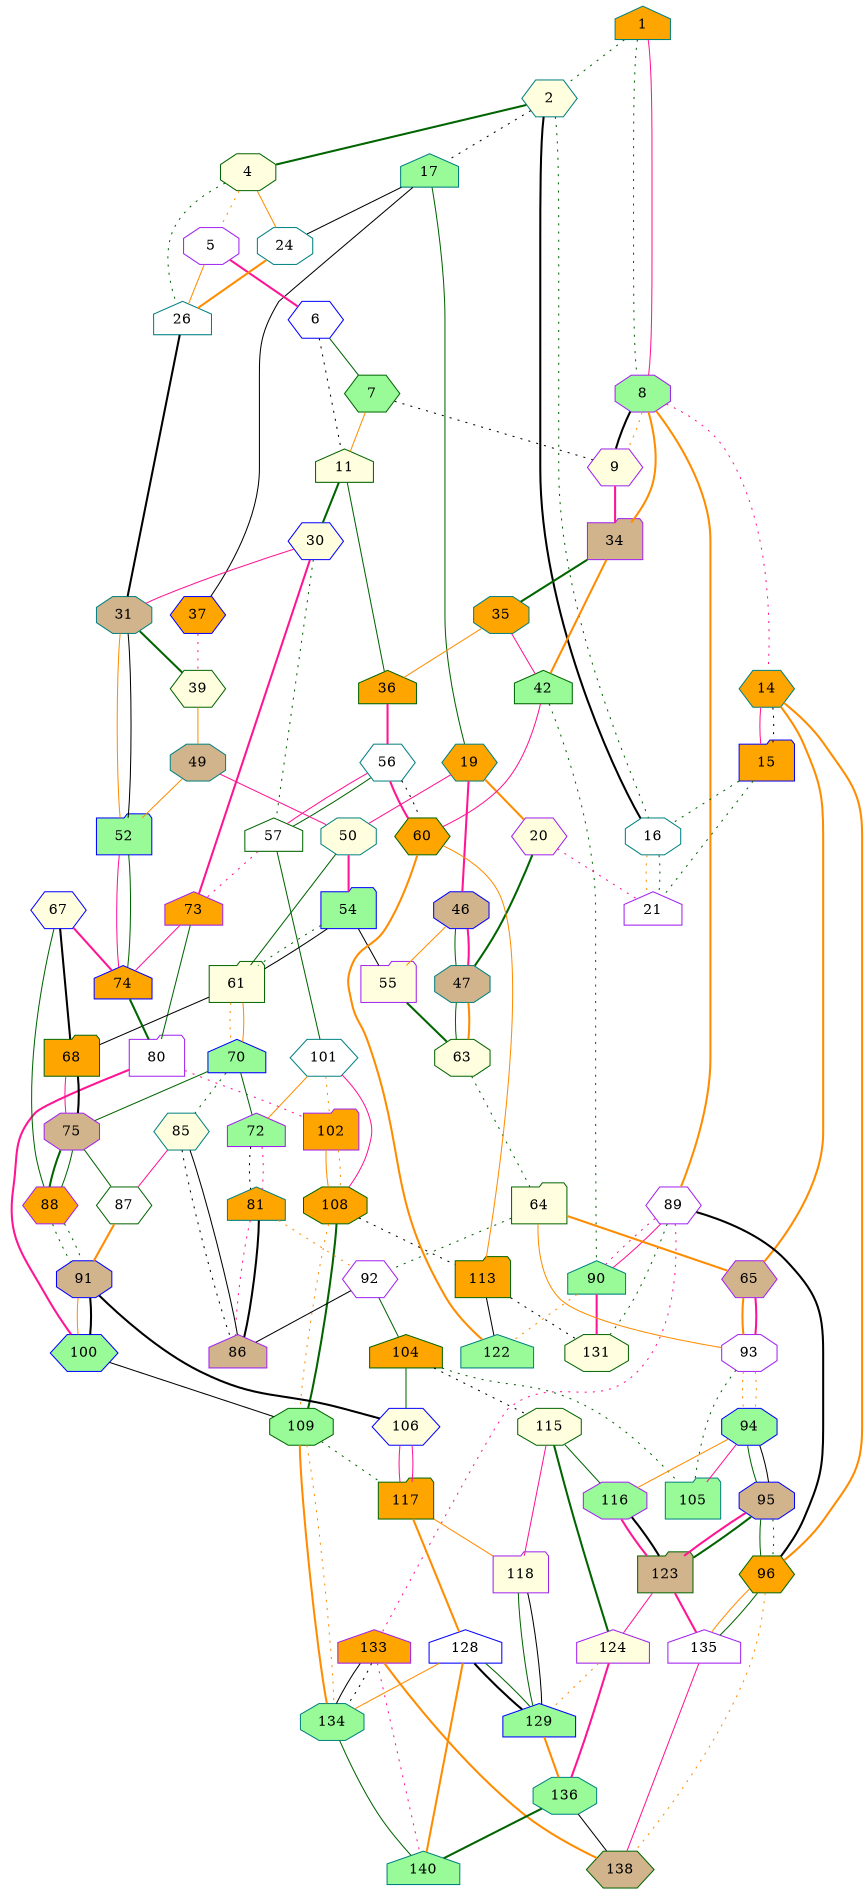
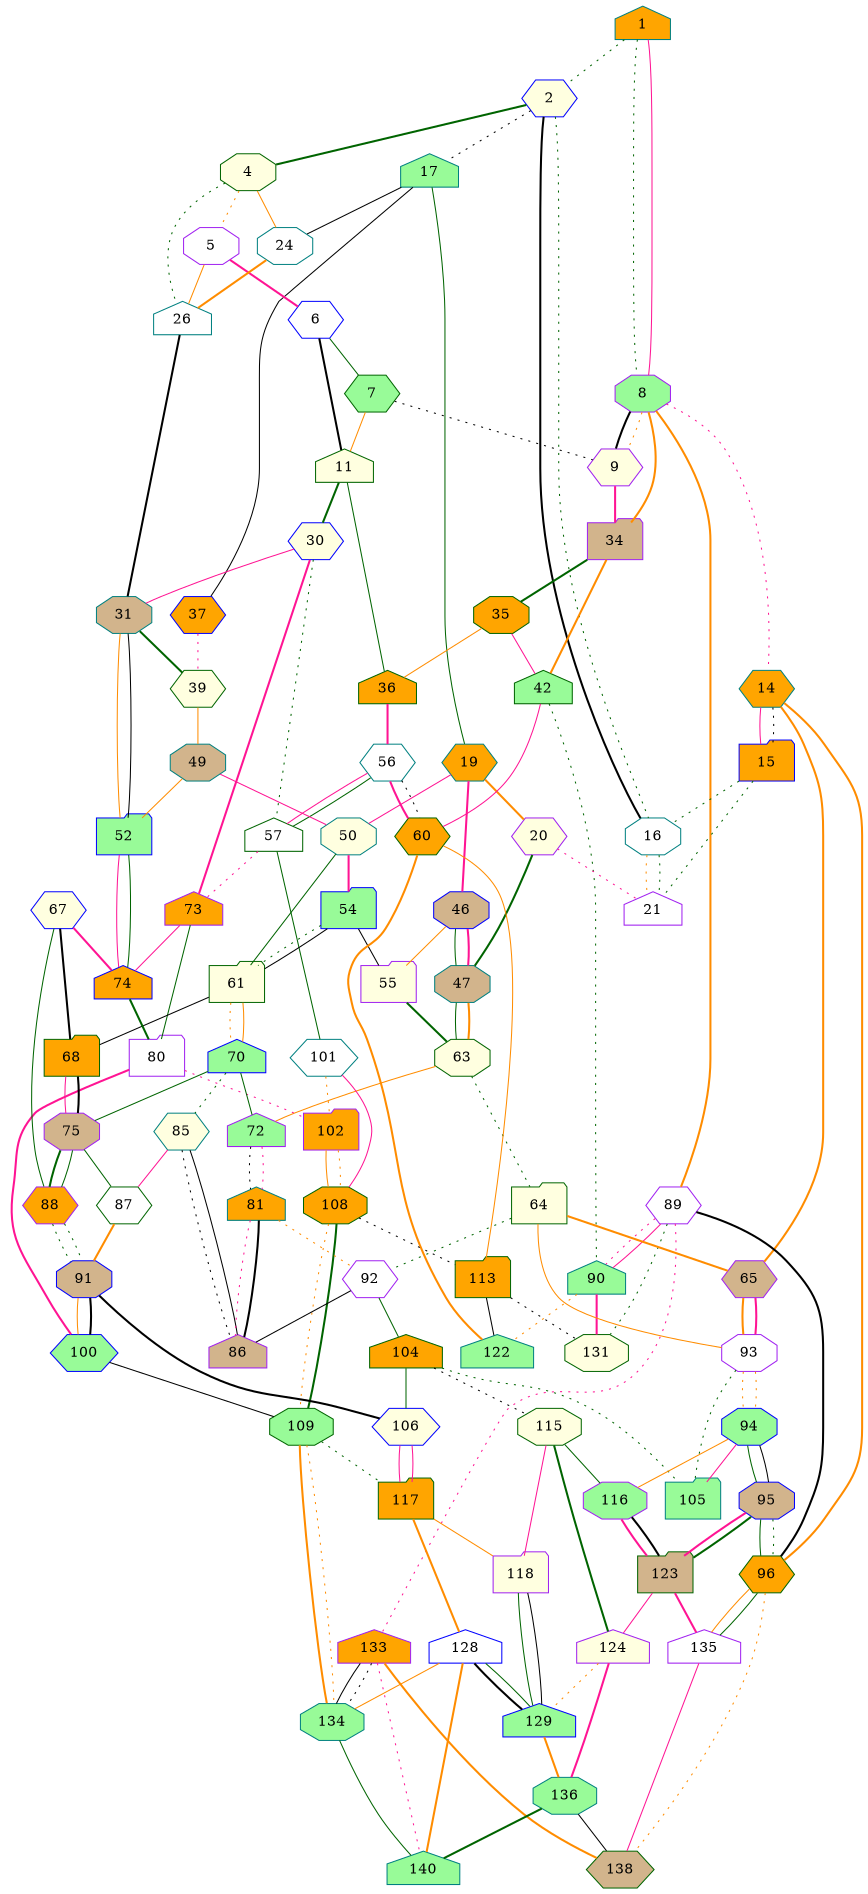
node "2": color teal -> blue
edge "6" -- "11": style dotted -> bold
node "35": color teal -> darkgreen
edge "101" -- "72": now "63" -- "72"
